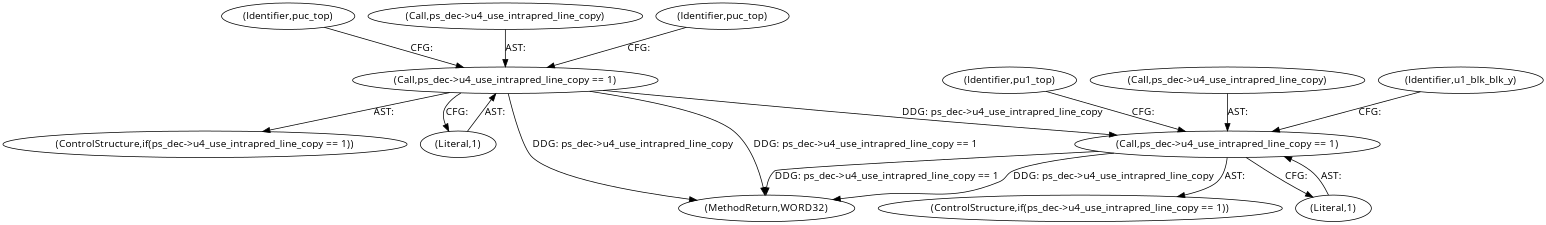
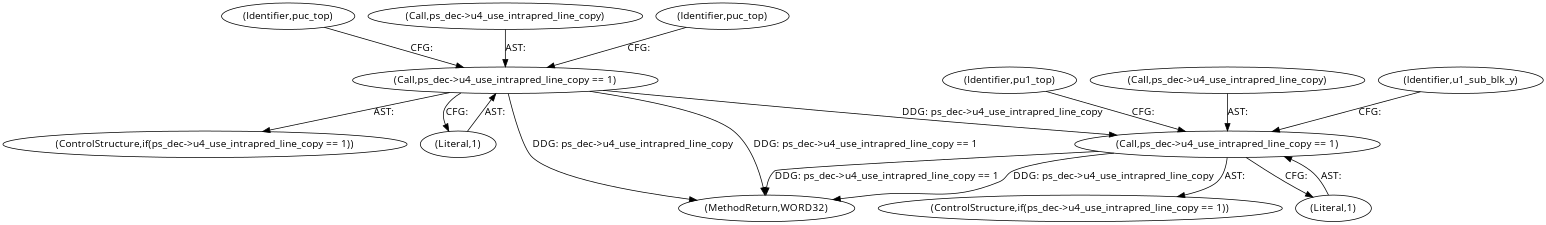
node "(Identifier,u1_blk_blk_y)": label "(Identifier,u1_blk_blk_y)" -> "(Identifier,u1_sub_blk_y)"
